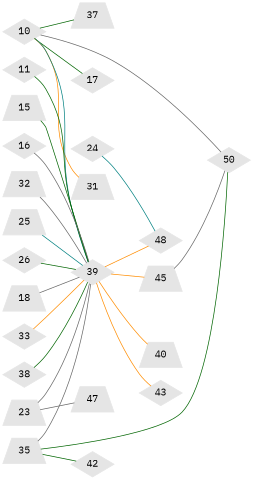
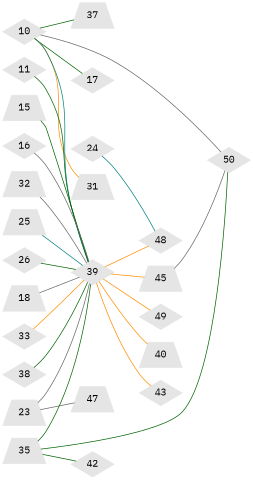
node "49": added
edge "39" -- "35": color gray40 -> darkgreen
